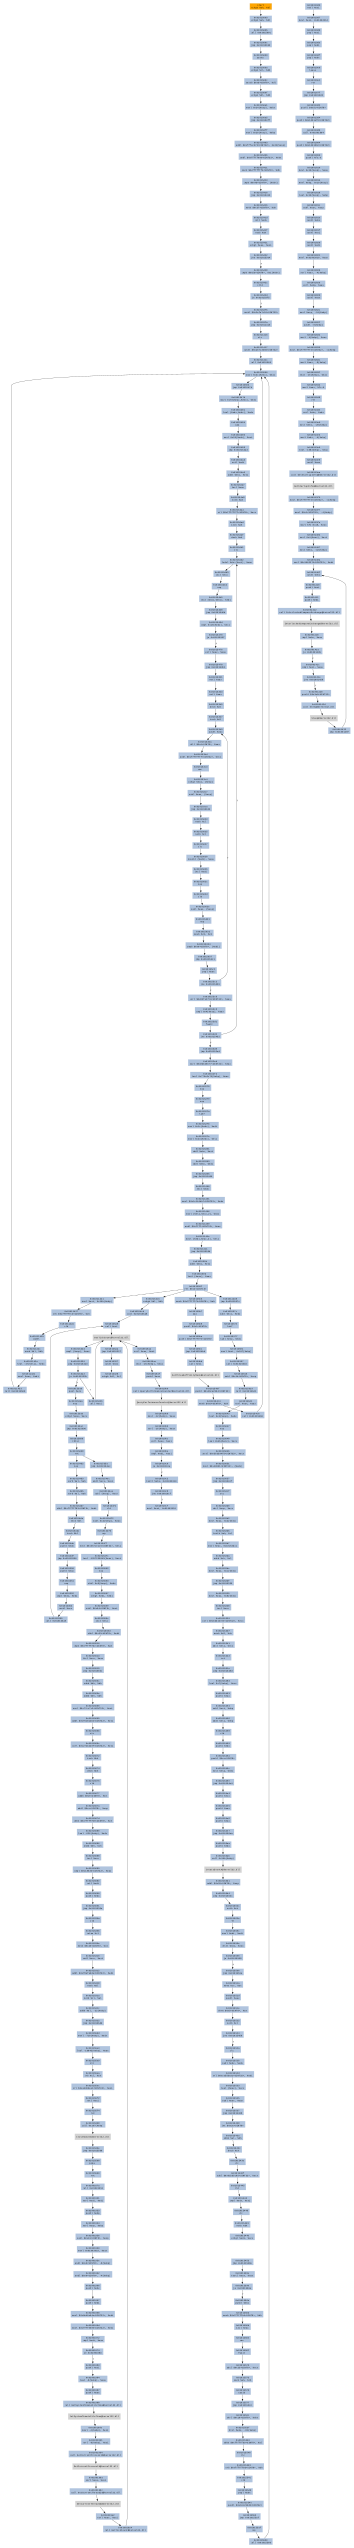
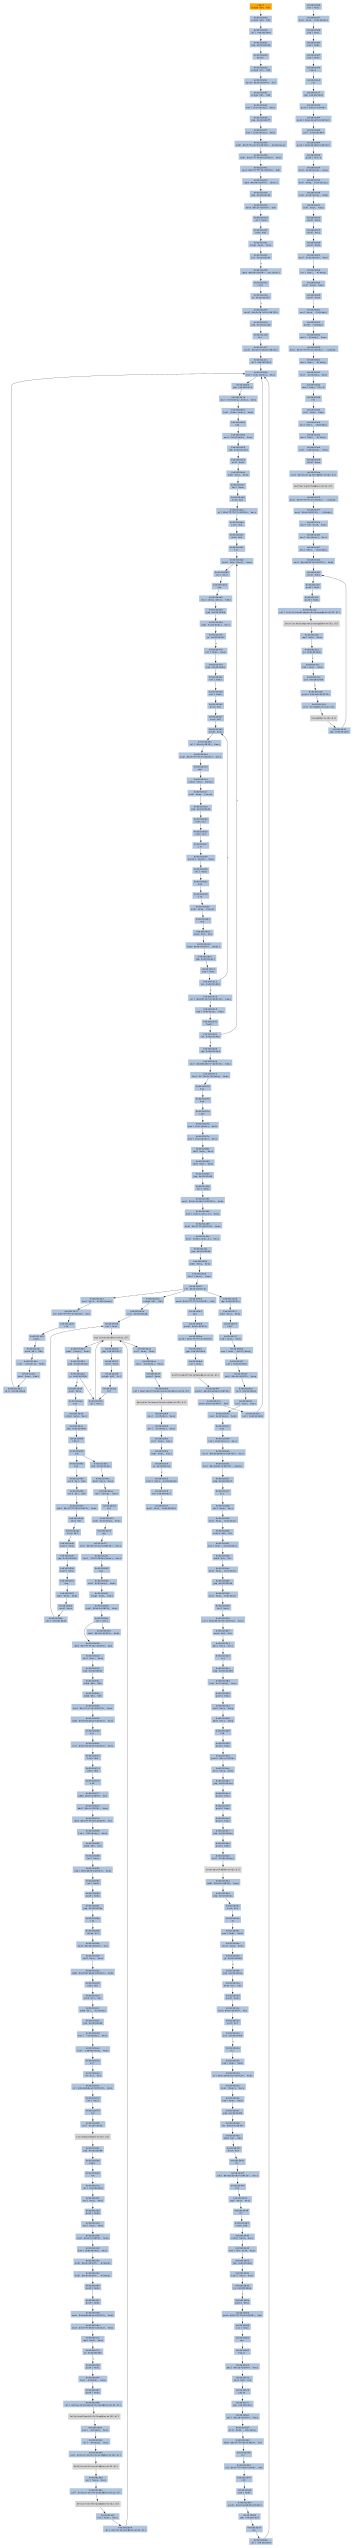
node "0x0101532a cld": added
edge "0x0101550d sbbl $0x33<UINT8>, %edi" -> "0x01015510 cmpb $0xffffffdc<UINT8>, %ah": now "0x0101550c incl %esi" -> "0x01015510 cmpb $0xffffffdc<UINT8>, %ah"
node "0x0101544d movl %fs:0x34, %eax": added
